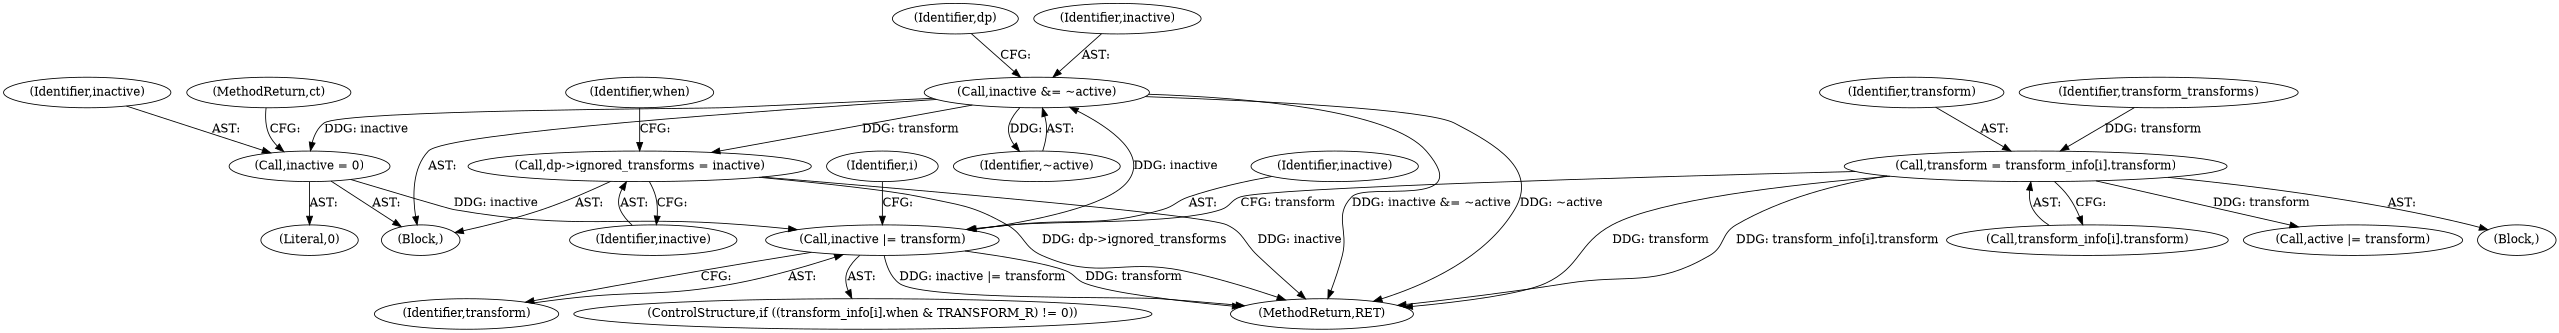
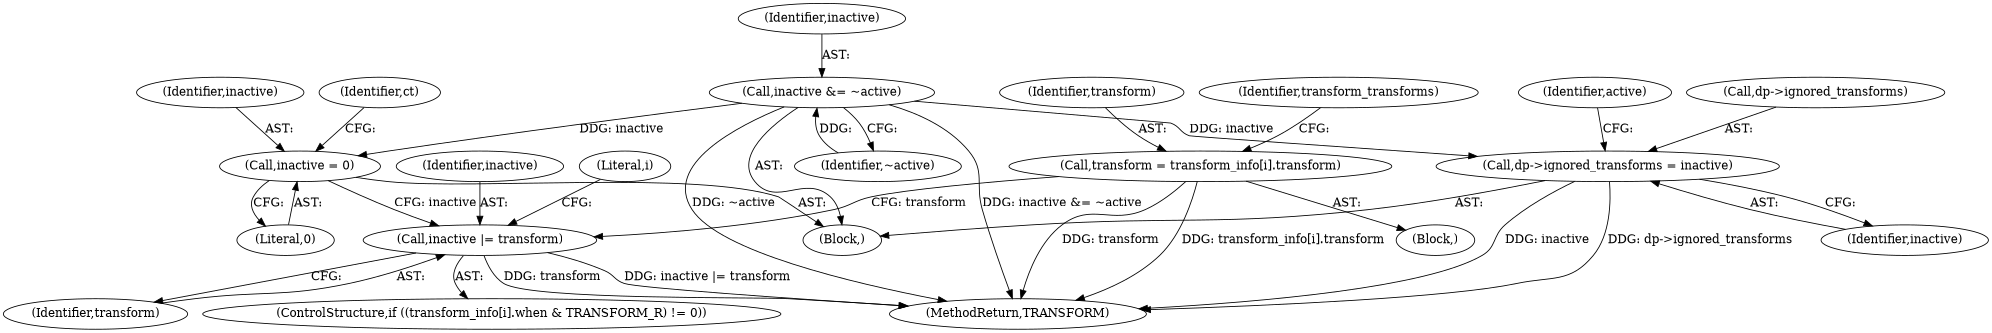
node "(Identifier,dp)": removed
node "(MethodReturn,ct)": label "(MethodReturn,ct)" -> "(Identifier,ct)"
node "(Identifier,when)": label "(Identifier,when)" -> "(Identifier,active)"
node "(Call,dp->ignored_transforms)": added
edge "(Call,inactive &= ~active)" -> "(Call,dp->ignored_transforms = inactive)": label "DDG: transform" -> "DDG: inactive"
edge "(Call,inactive &= ~active)" -> "(Identifier,~active)": label "DDG: " -> "CFG: "
edge "(Identifier,~active)" -> "(Call,inactive &= ~active)": label "AST: " -> "DDG: "
edge "(Identifier,transform_transforms)" -> "(Call,transform = transform_info[i].transform)": label "DDG: transform" -> "CFG: "
node "(Identifier,i)": label "(Identifier,i)" -> "(Literal,i)"
edge "(Call,inactive |= transform)" -> "(Call,inactive &= ~active)": removed, label "DDG: inactive"
edge "(Call,inactive = 0)" -> "(Literal,0)": label "AST: " -> "CFG: "
edge "(Call,inactive = 0)" -> "(Call,inactive |= transform)": label "DDG: inactive" -> "CFG: inactive"
edge "(Literal,0)" -> "(Call,inactive = 0)": added, label "AST:"
node "(Call,transform_info[i].transform)": removed
node "(Call,active |= transform)": removed
node "(MethodReturn,RET)": label "(MethodReturn,RET)" -> "(MethodReturn,TRANSFORM)"
